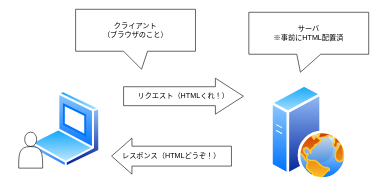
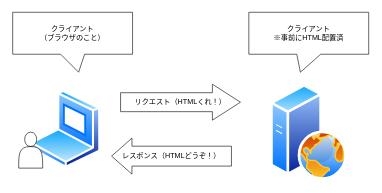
node "サーバ ※事前にHTML配置済": label "サーバ ※事前にHTML配置済" -> "クライアント ※事前にHTML配置済"
node "クライアント （ブラウザのこと）": moved (135, 39) -> (72, 42)
node "リクエスト（HTMLくれ！）": moved (183, 96) -> (180, 102)
